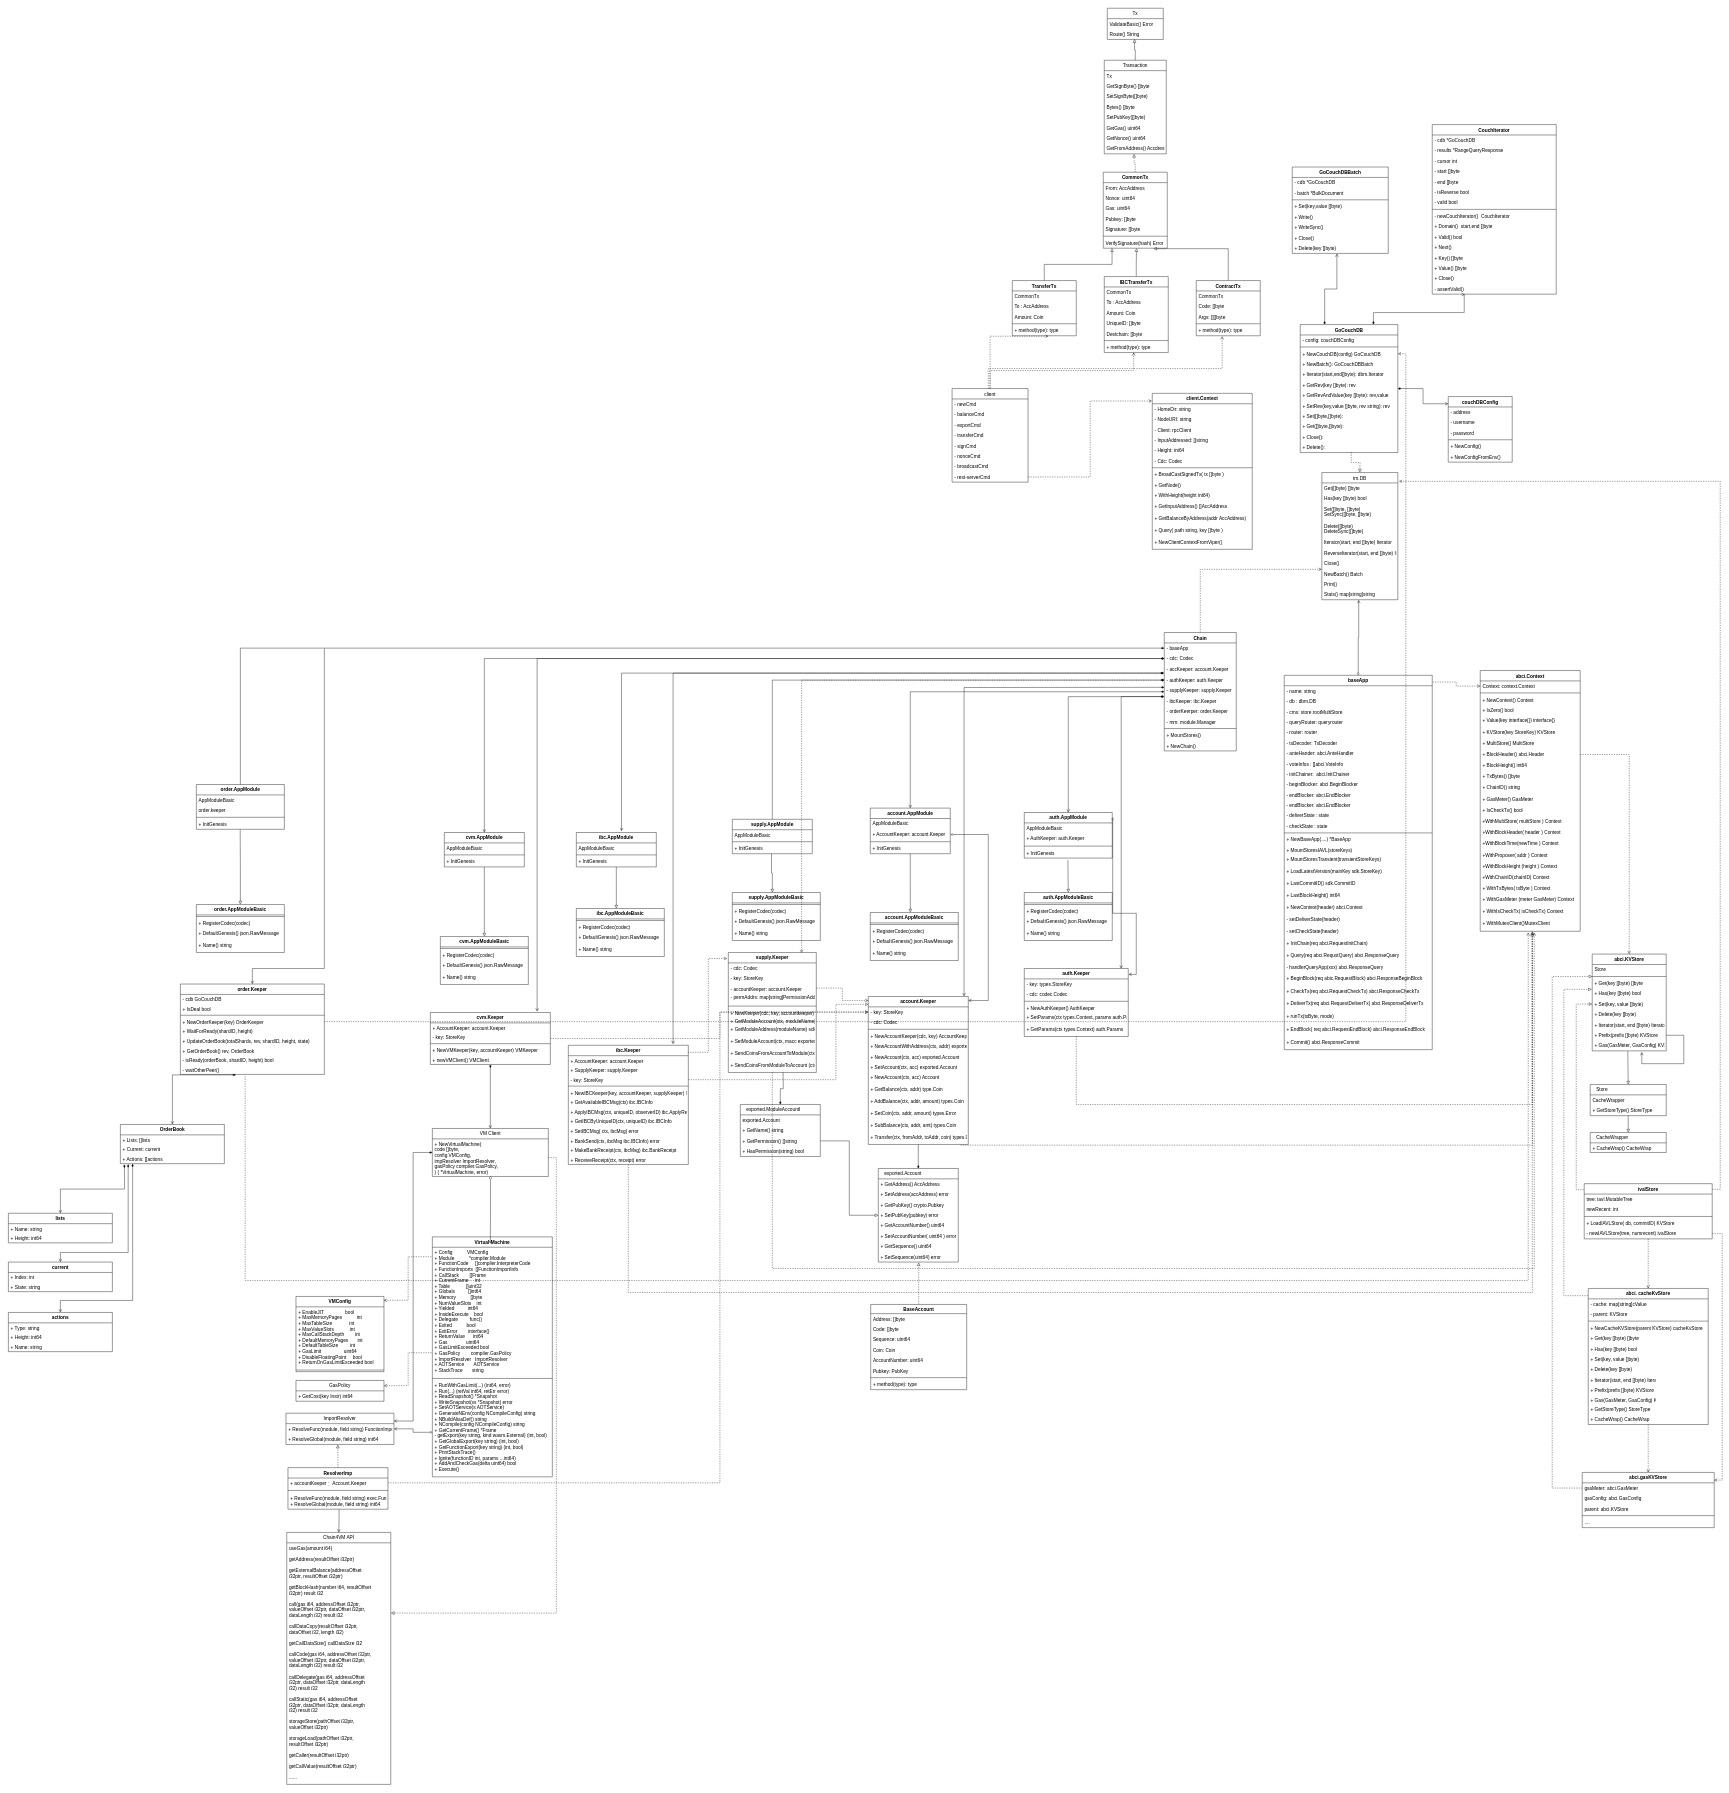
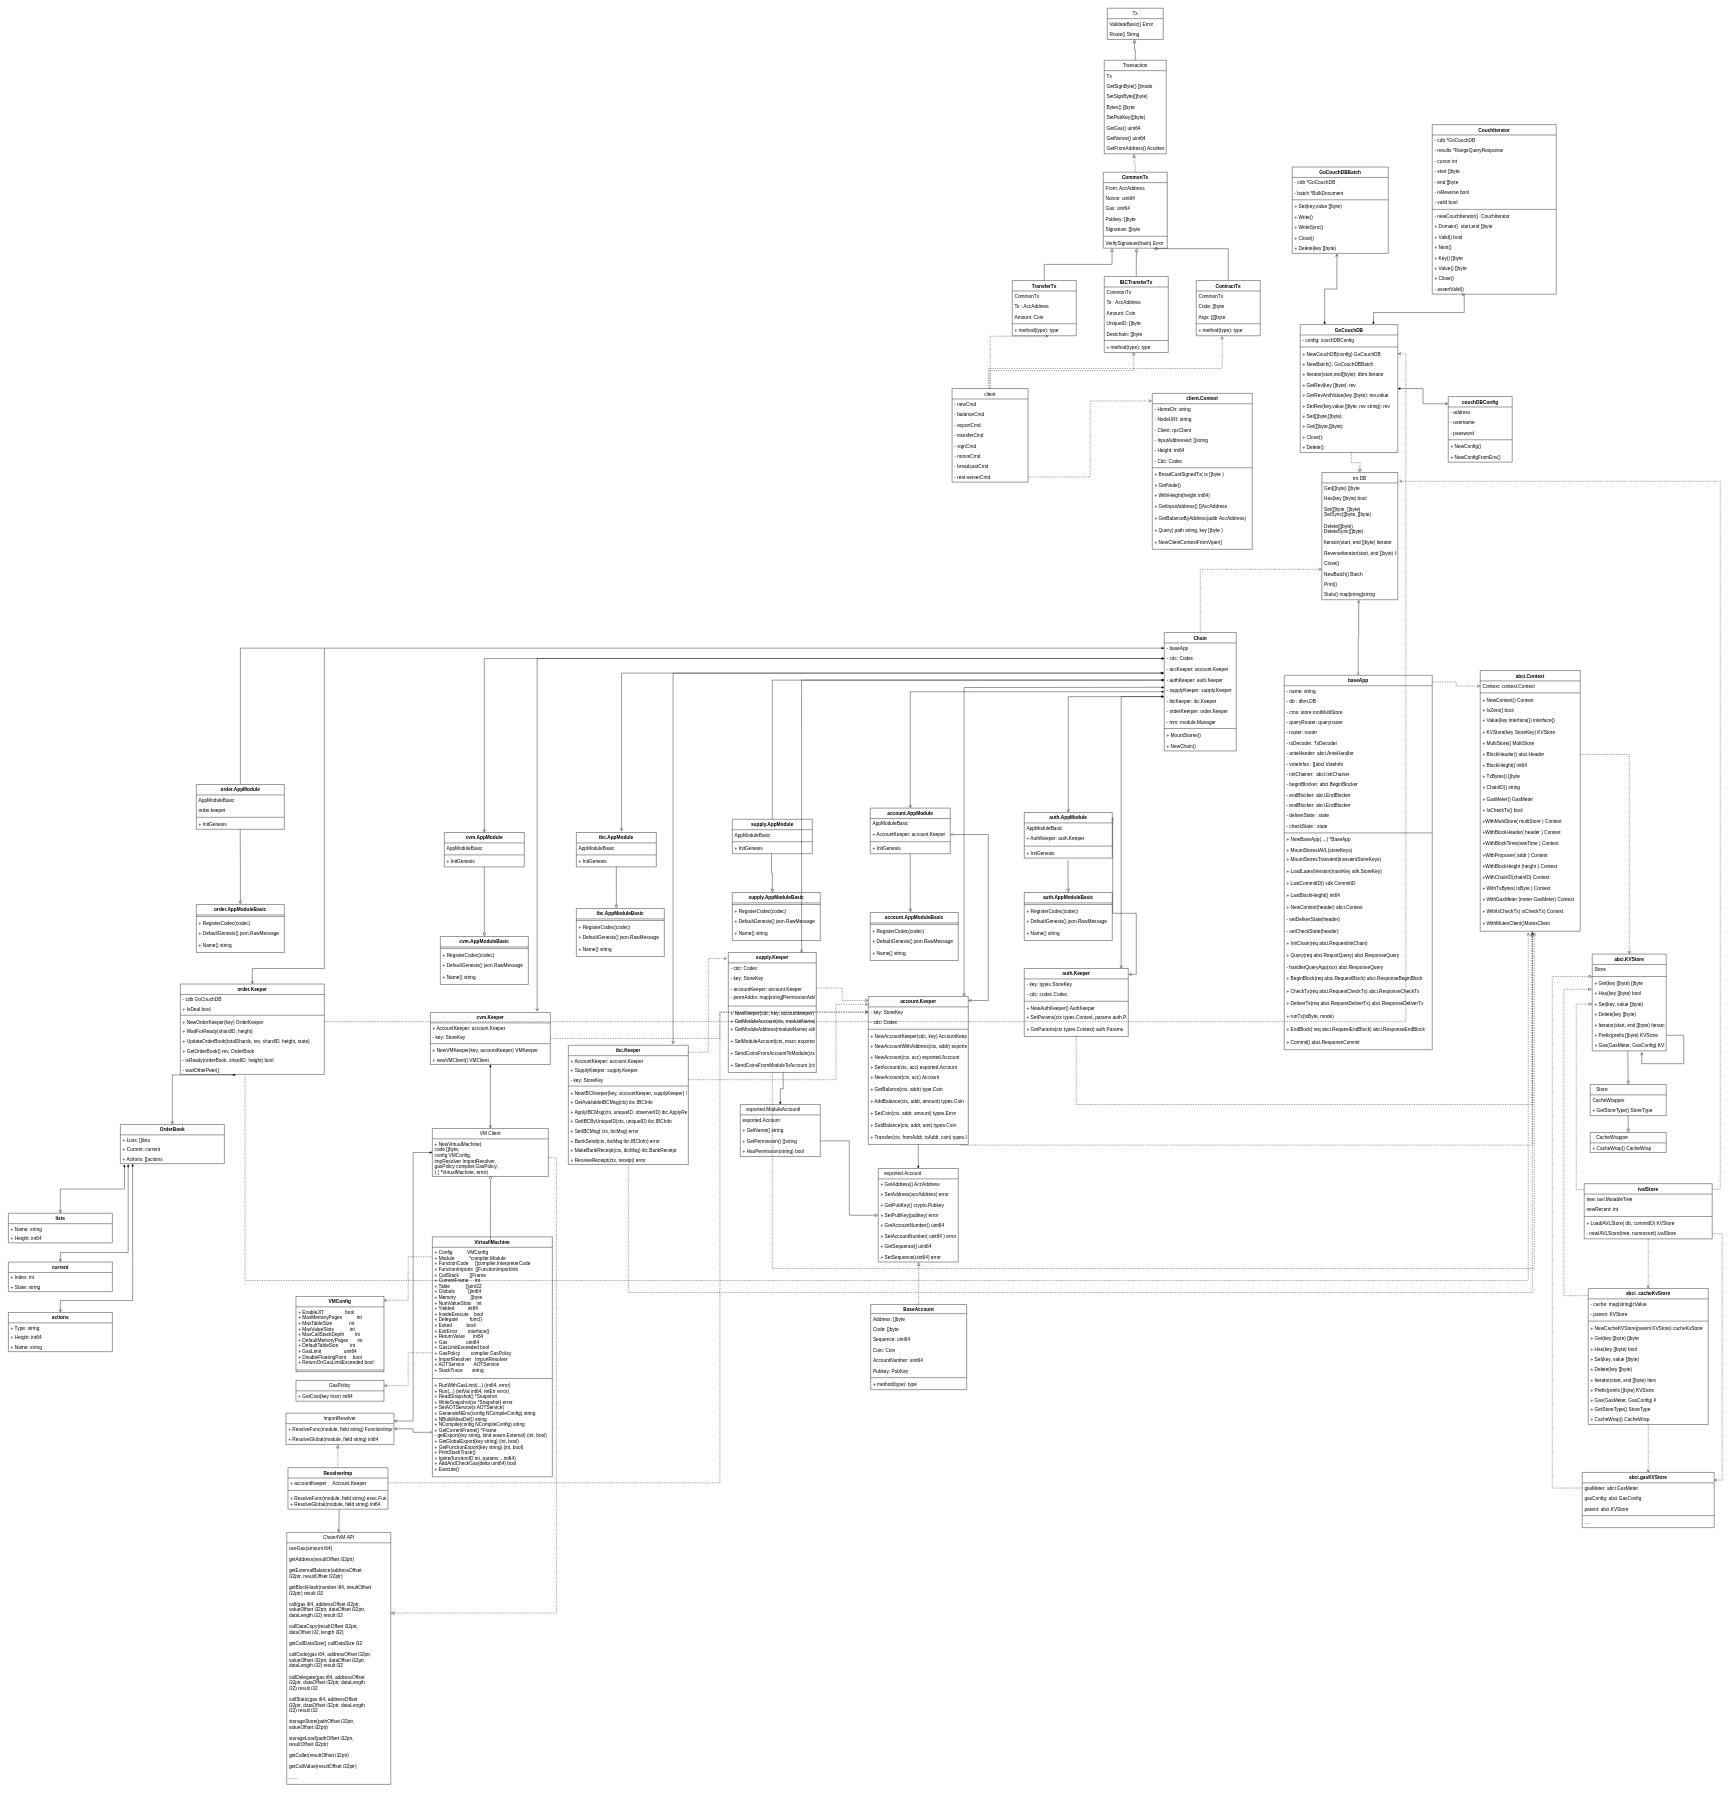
node "GetSignByte() []byte": label "GetSignByte() []byte" -> "GetSignByte() []mode"
edge "- authKeeper: auth.Keeper" -- "supply.Keeper": style dashed -> solid
